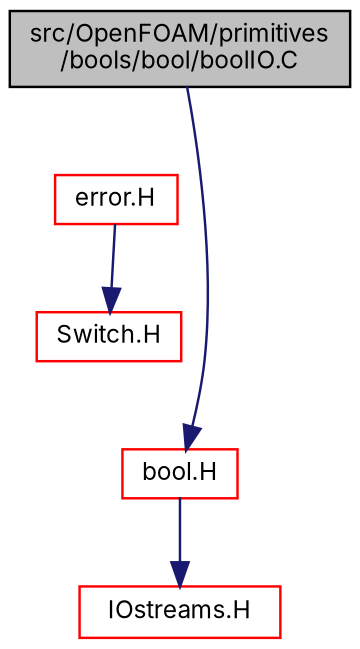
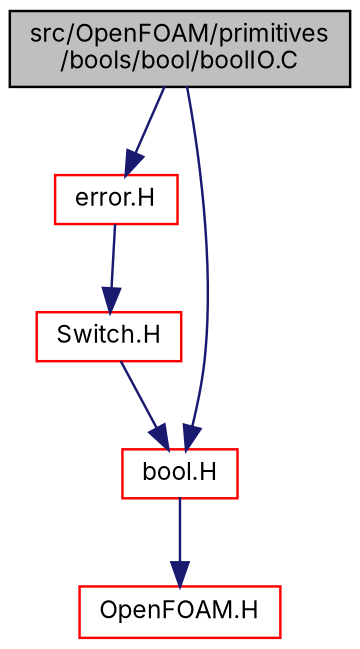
edge "src/OpenFOAM/primitives /bools/bool/boolIO.C" -> "error.H": added
edge "Switch.H" -> "bool.H": added
node "IOstreams.H": label "IOstreams.H" -> "OpenFOAM.H"
